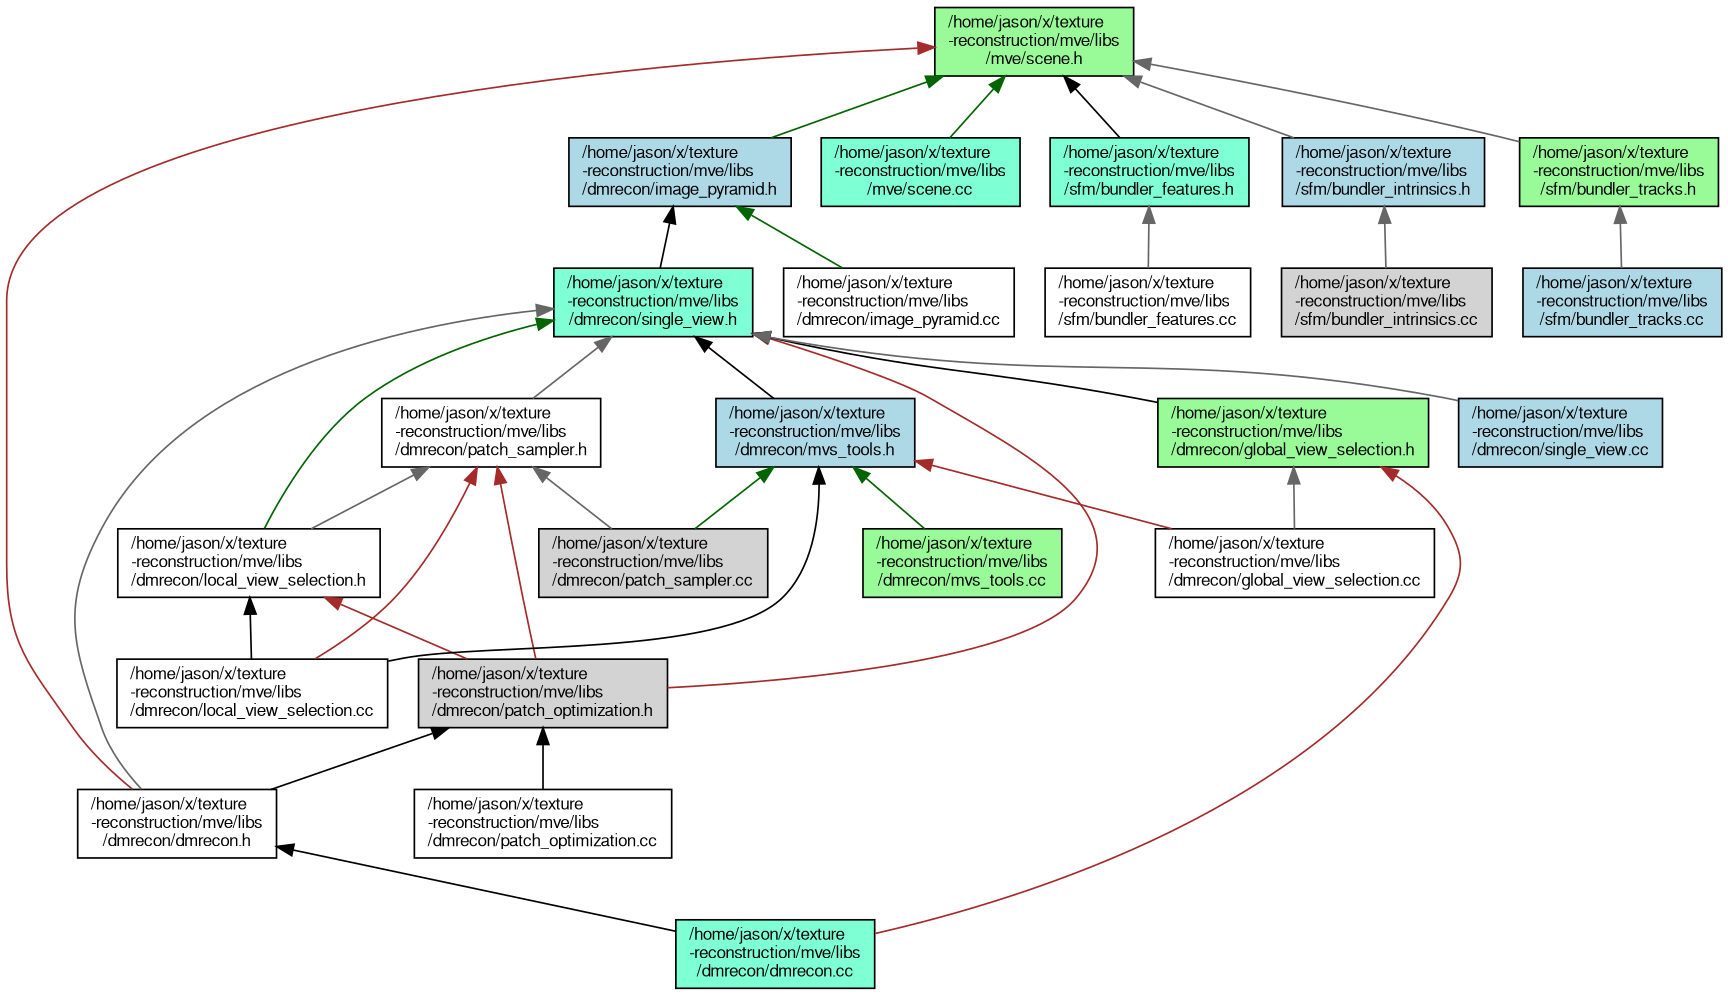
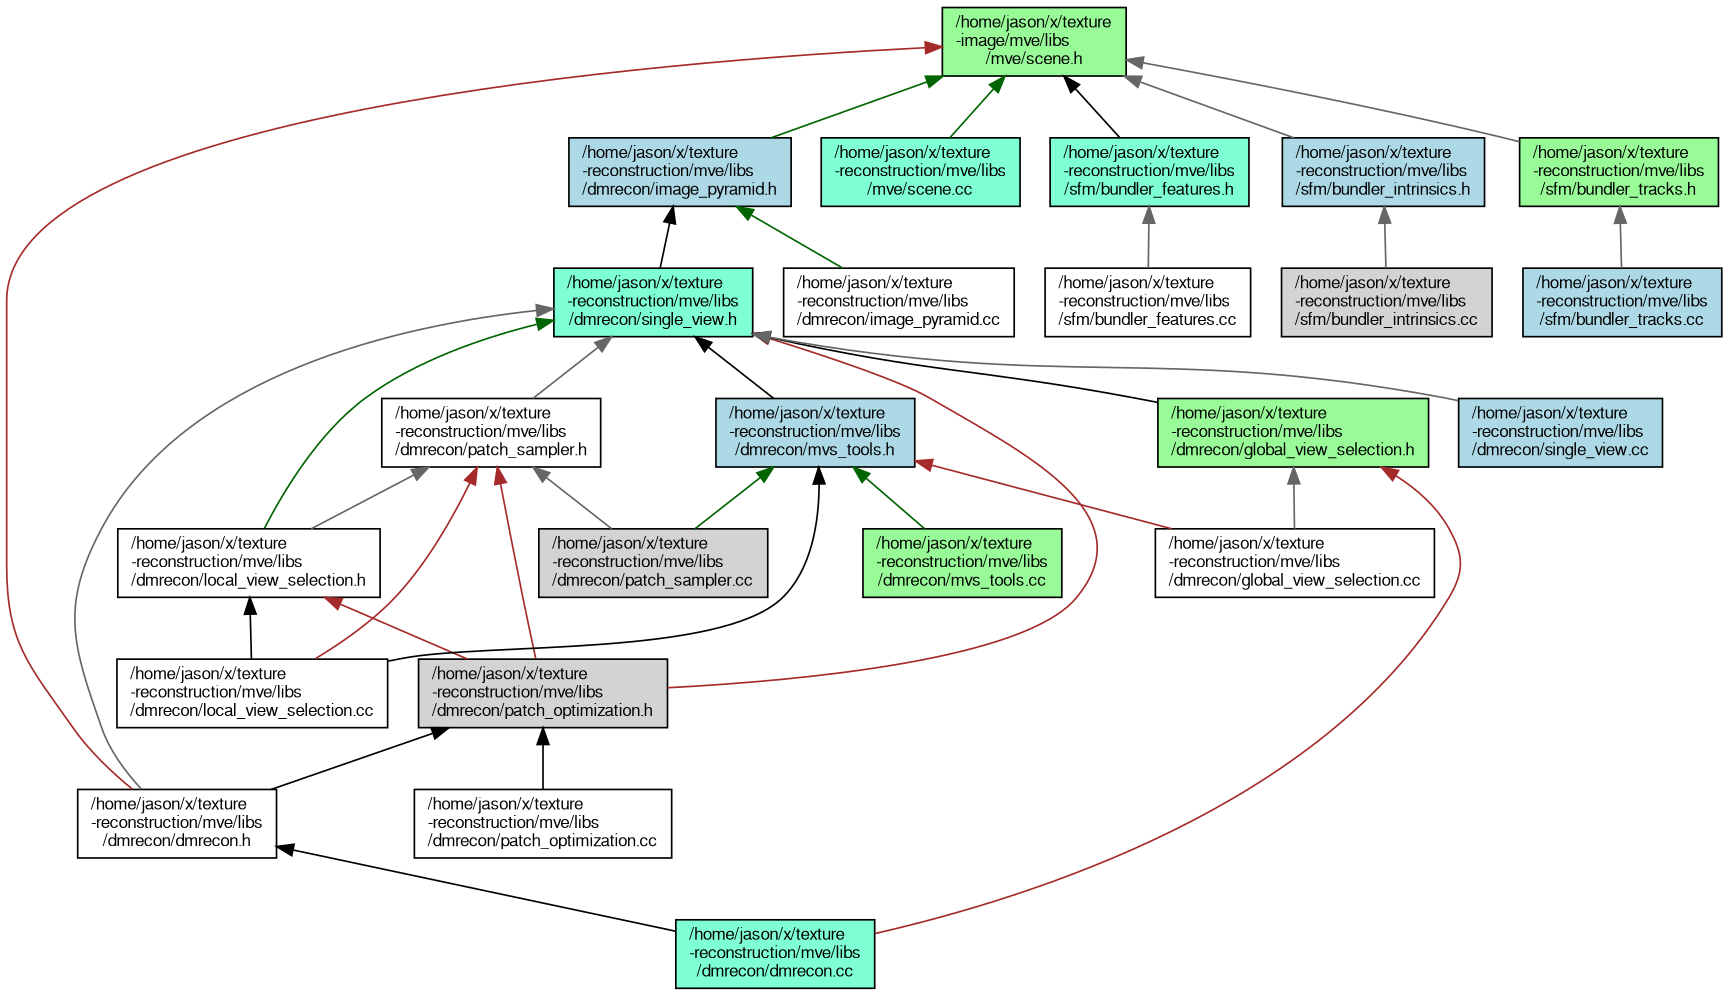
node "/home/jason/x/texture -reconstruction/mve/libs /mve/scene.h": label "/home/jason/x/texture -reconstruction/mve/libs /mve/scene.h" -> "/home/jason/x/texture -image/mve/libs /mve/scene.h"
